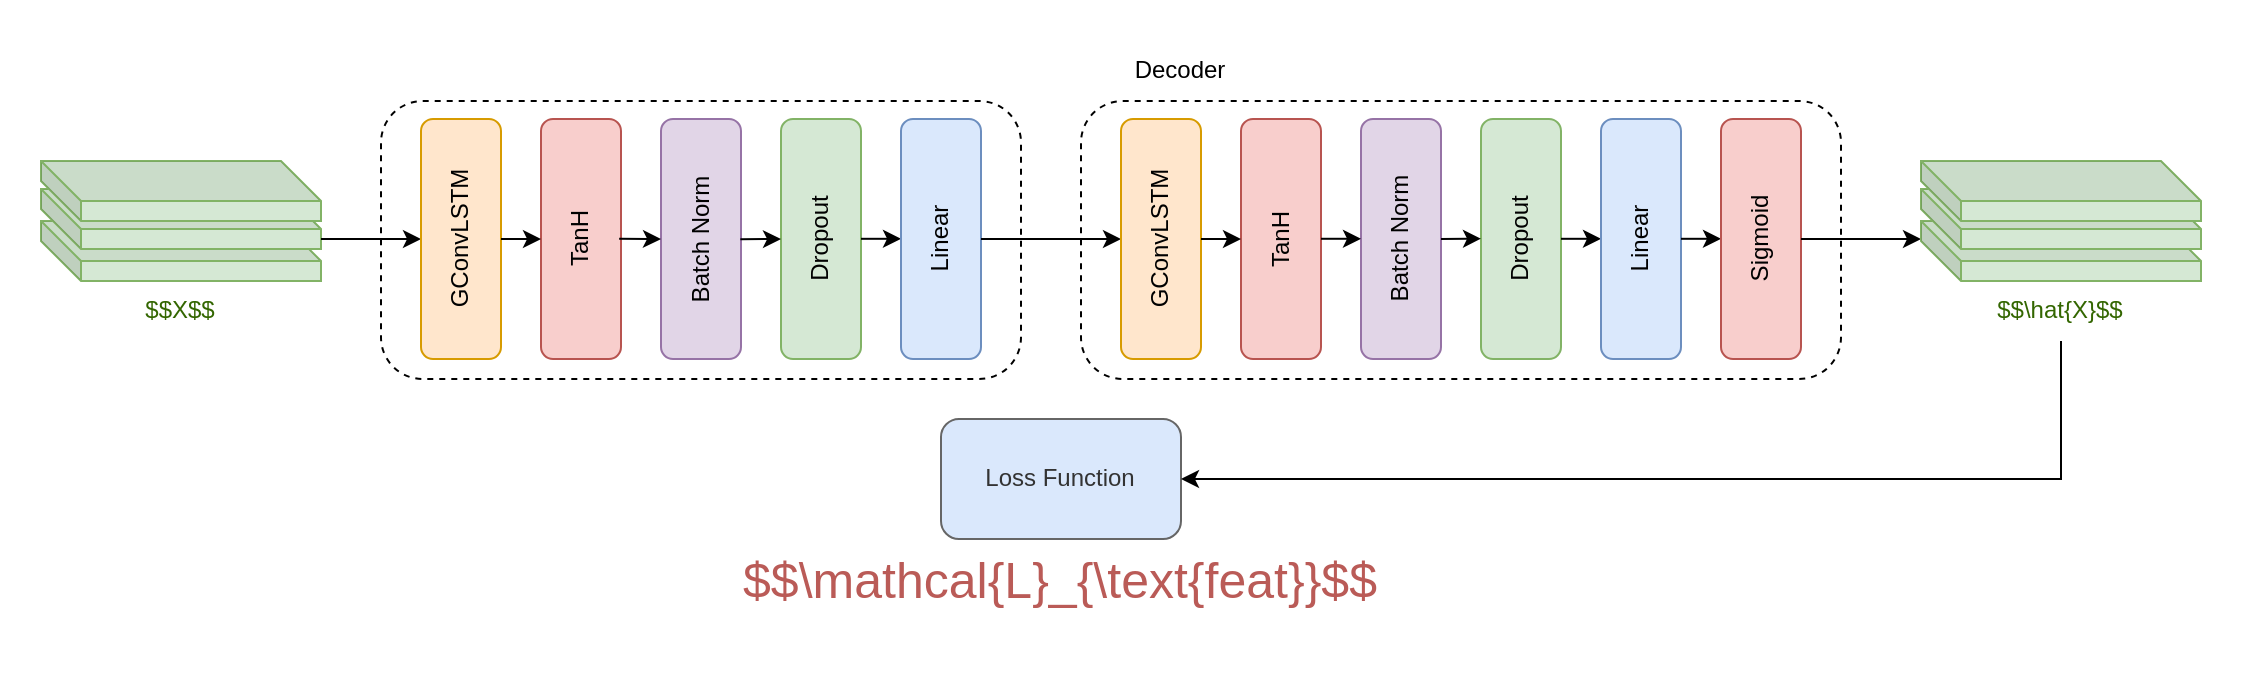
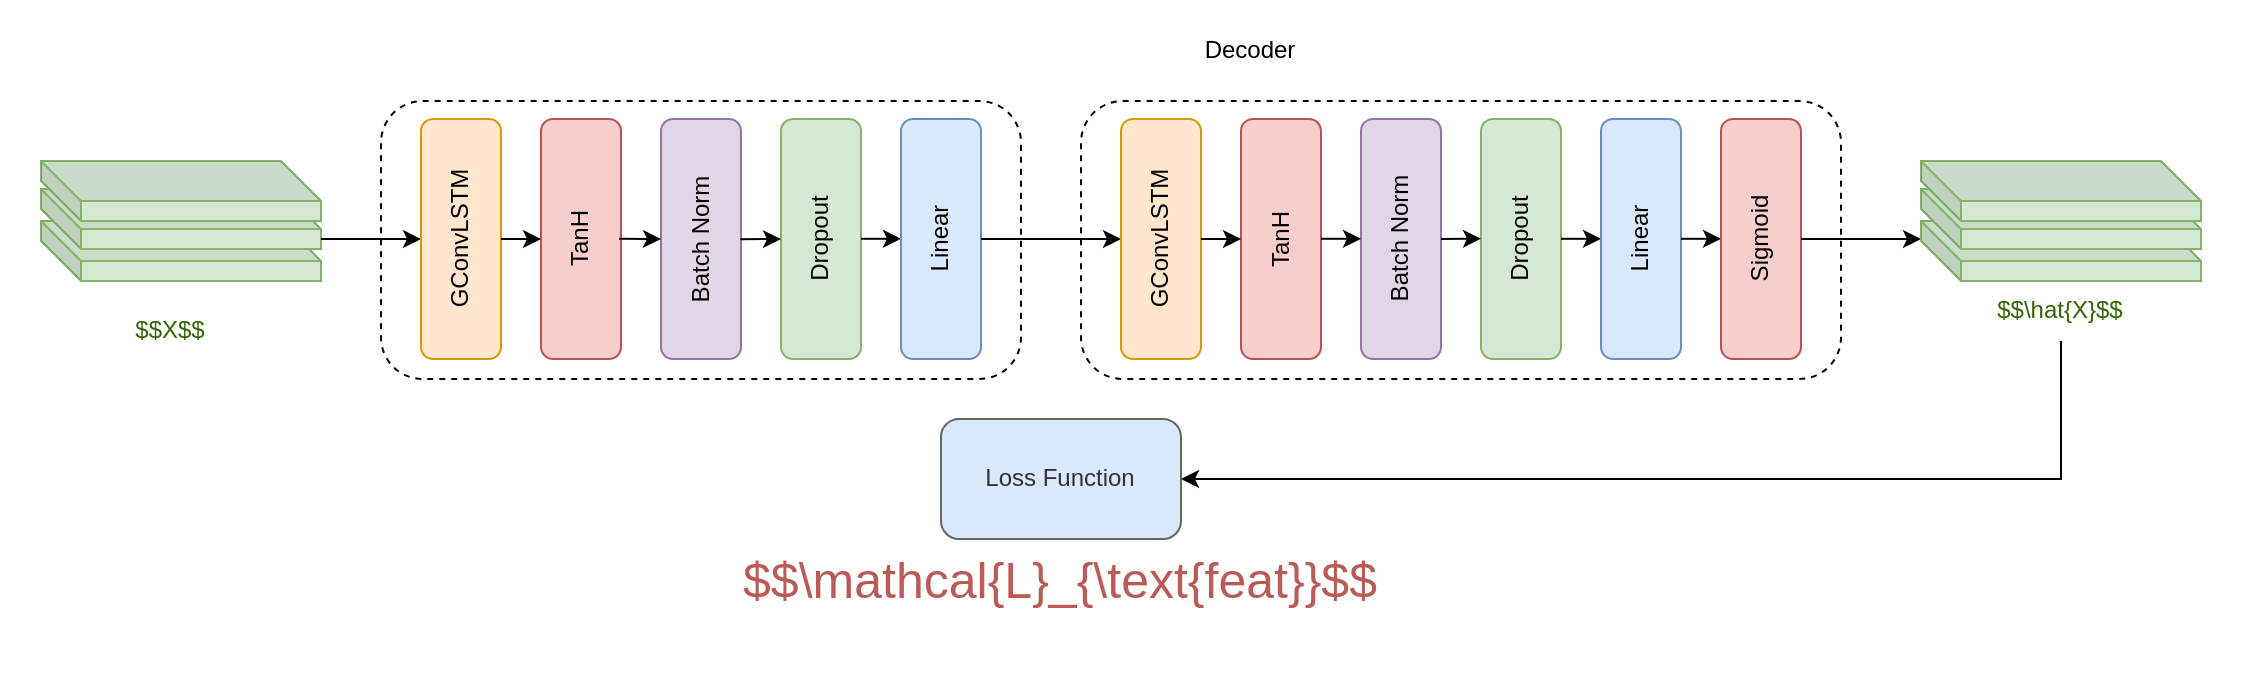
node "Decoder": moved (1181, 71) -> (1251, 51)
node "$$X$$": moved (181, 311) -> (171, 331)
